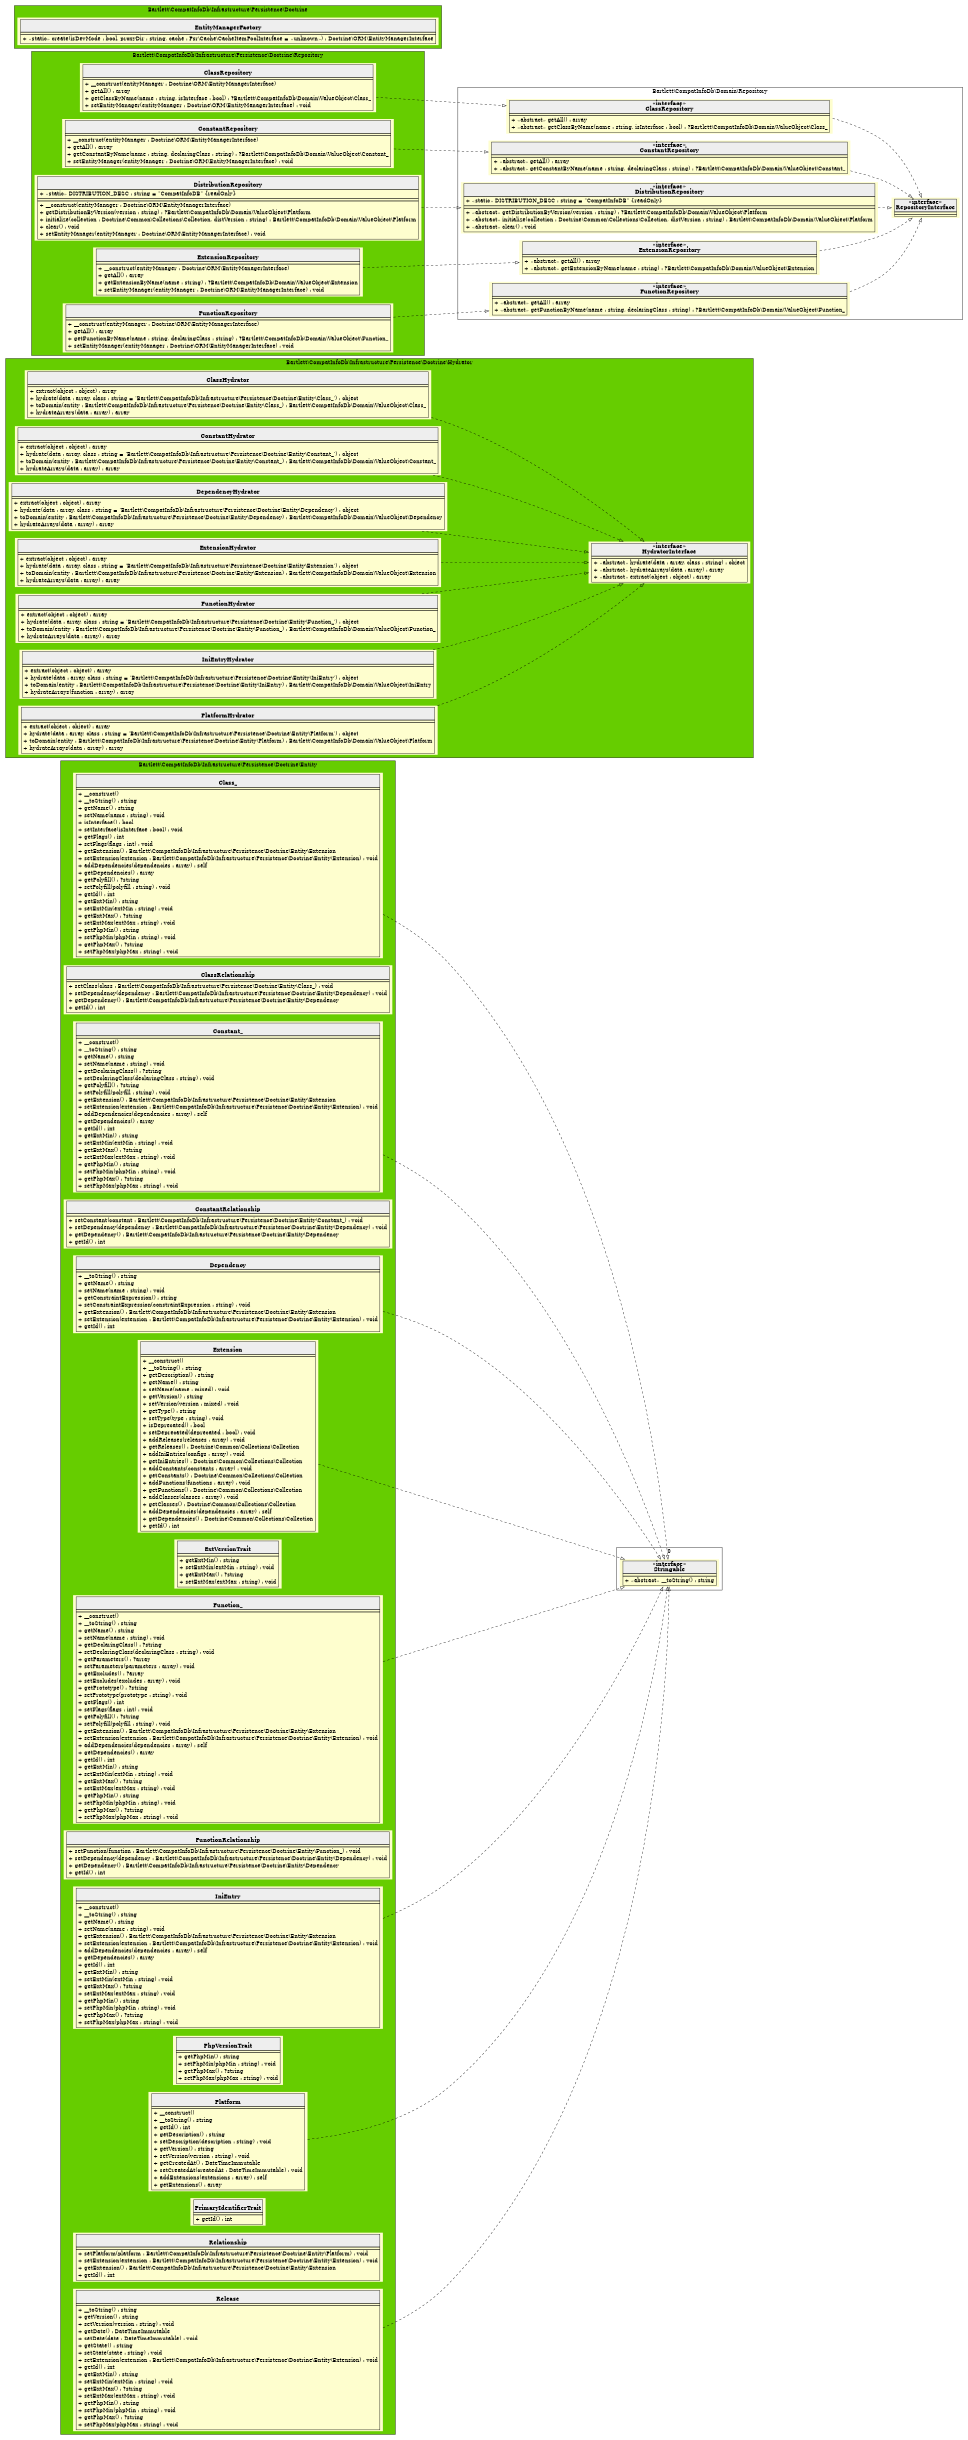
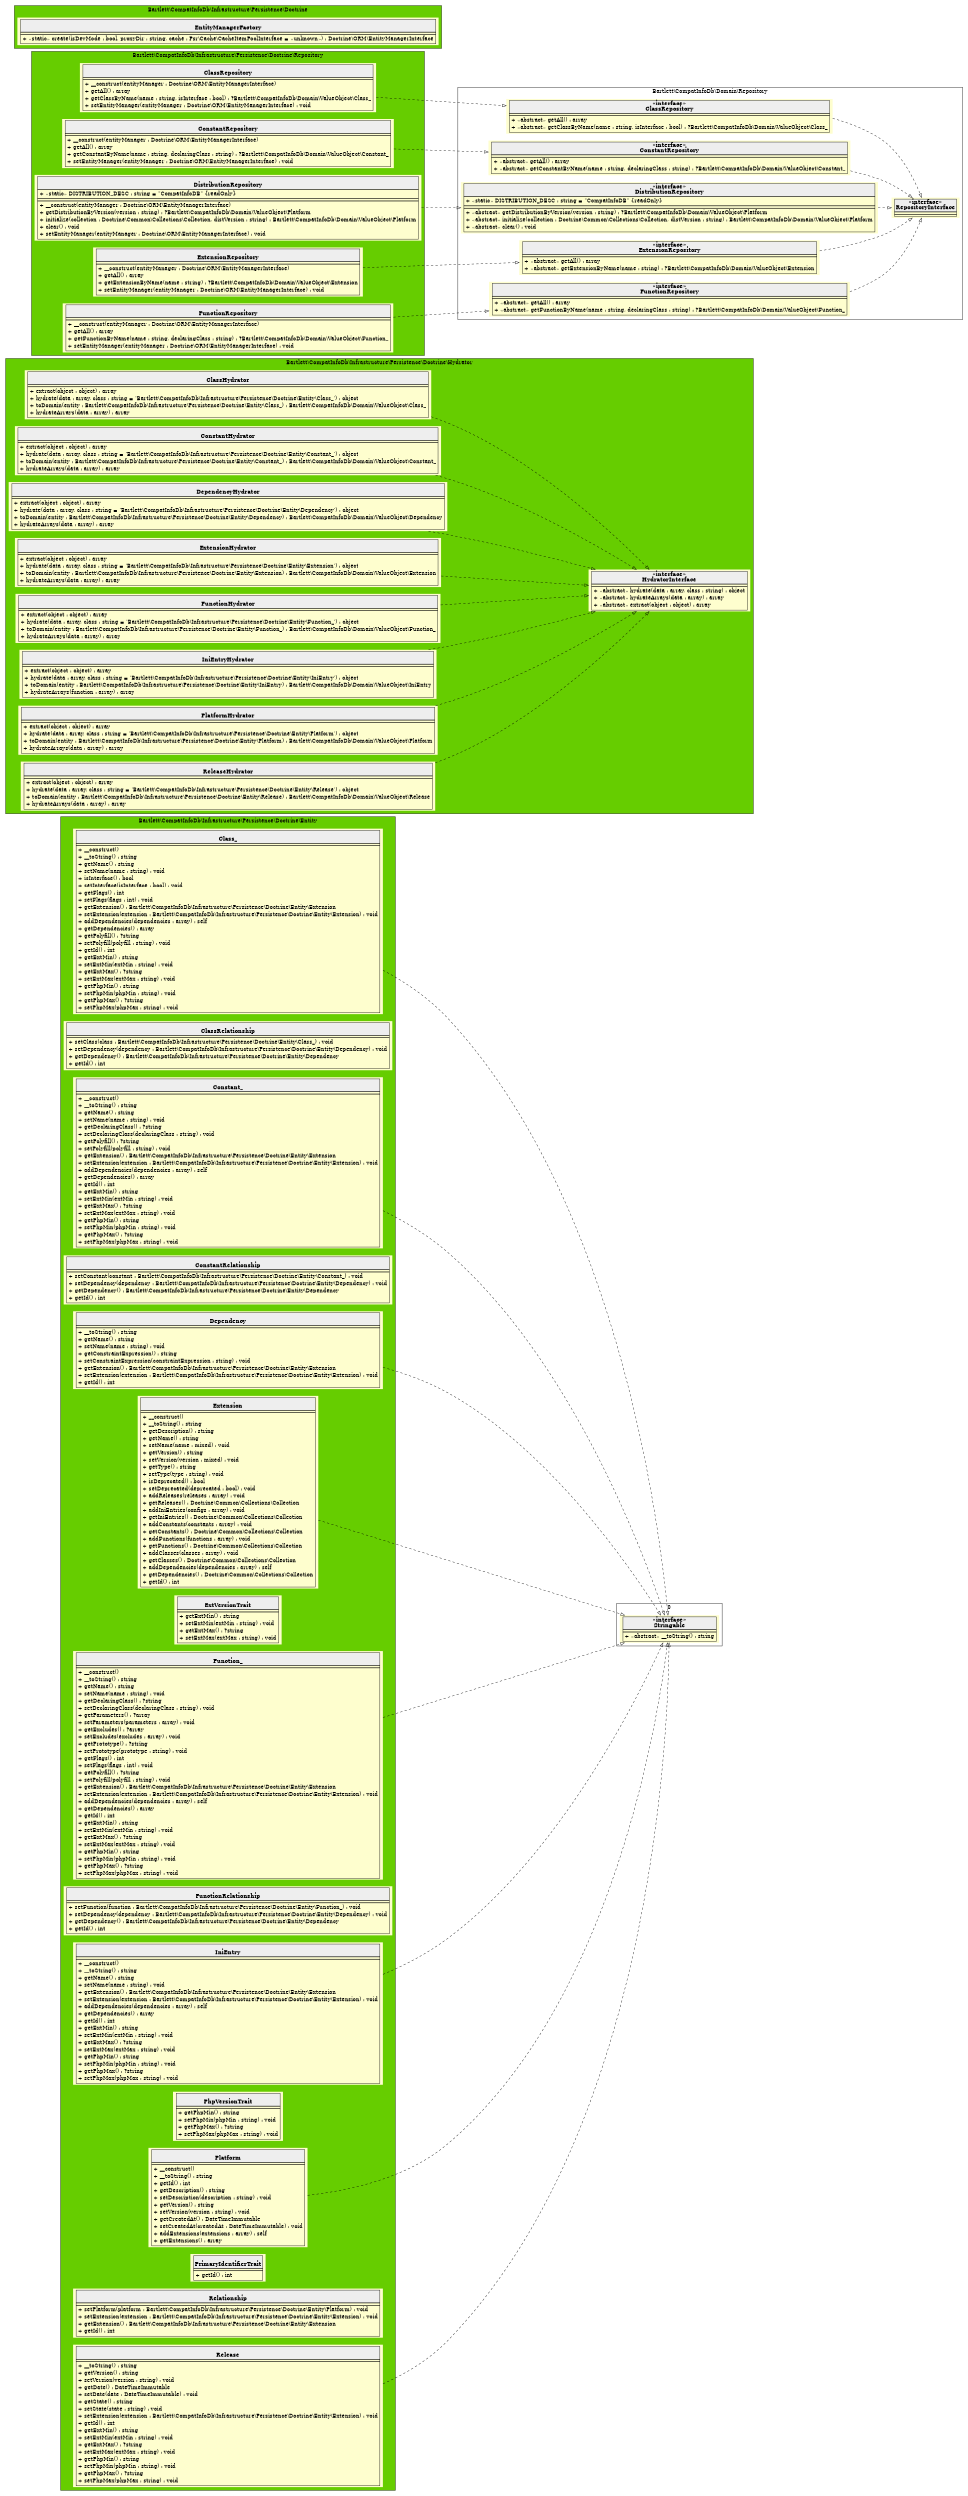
node "ReleaseHydrator": added
